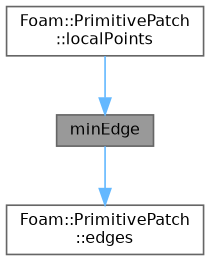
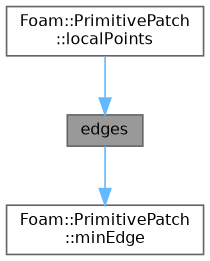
node "minEdge": label "minEdge" -> "edges"
node "Foam::PrimitivePatch ::edges": label "Foam::PrimitivePatch ::edges" -> "Foam::PrimitivePatch ::minEdge"
